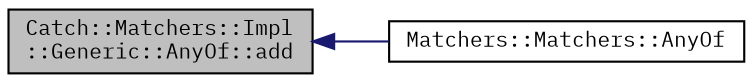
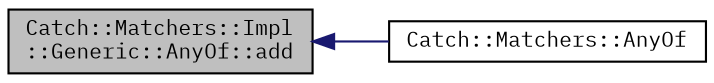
node "Matchers::Matchers::AnyOf": label "Matchers::Matchers::AnyOf" -> "Catch::Matchers::AnyOf"
